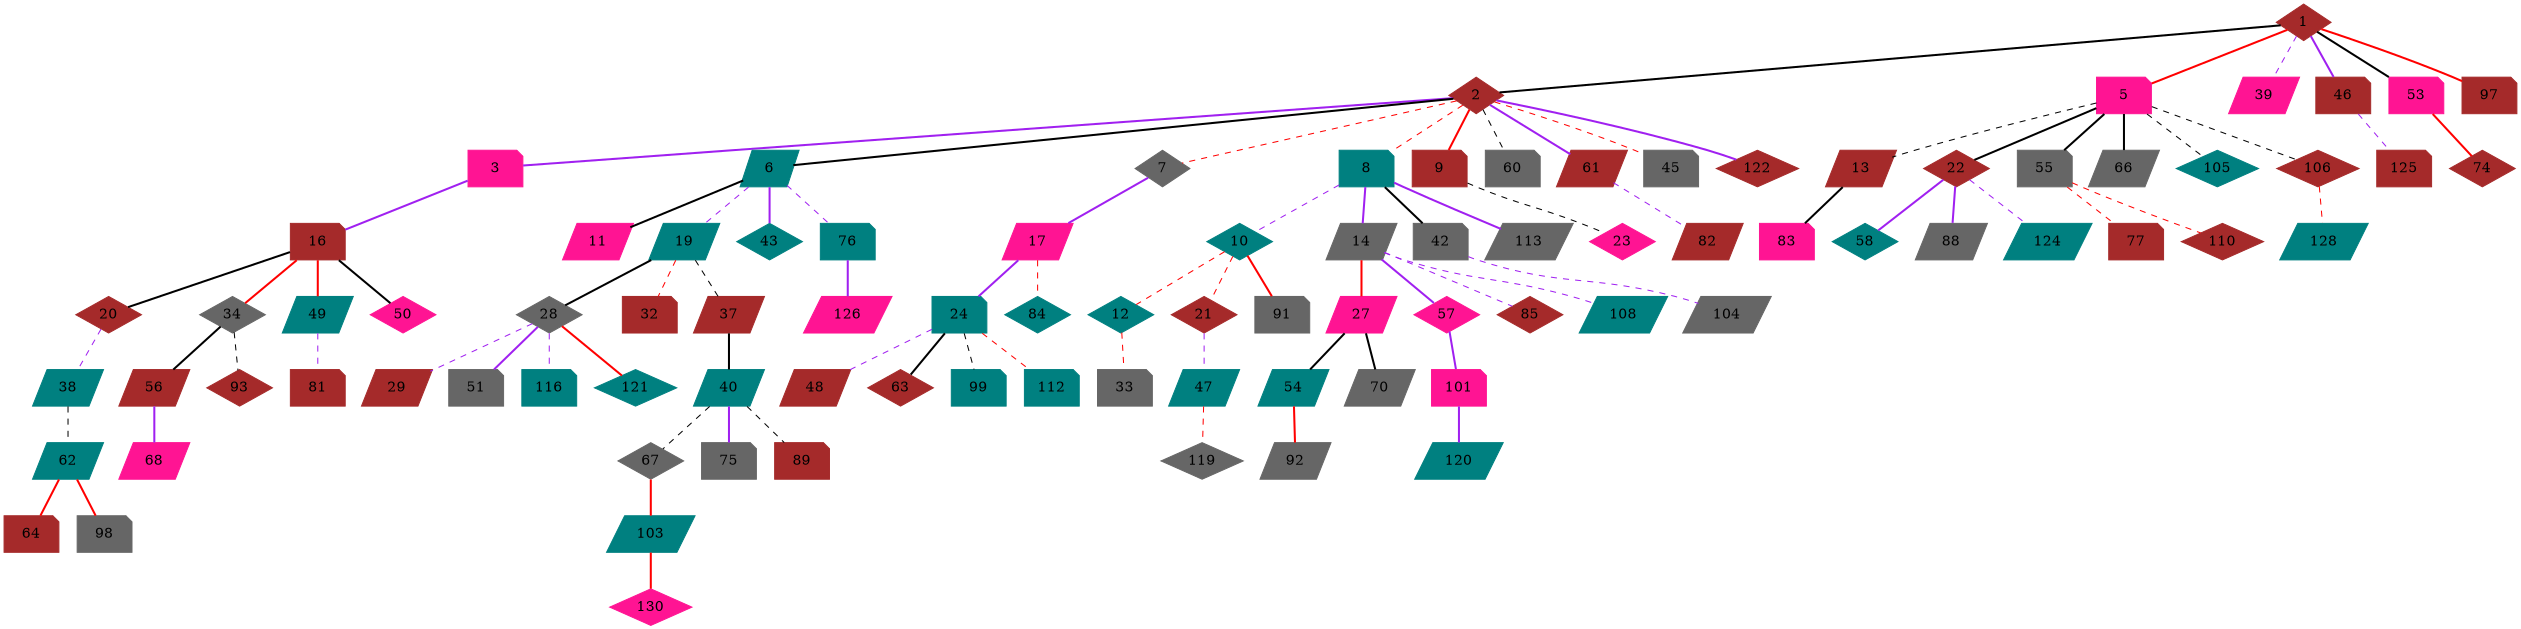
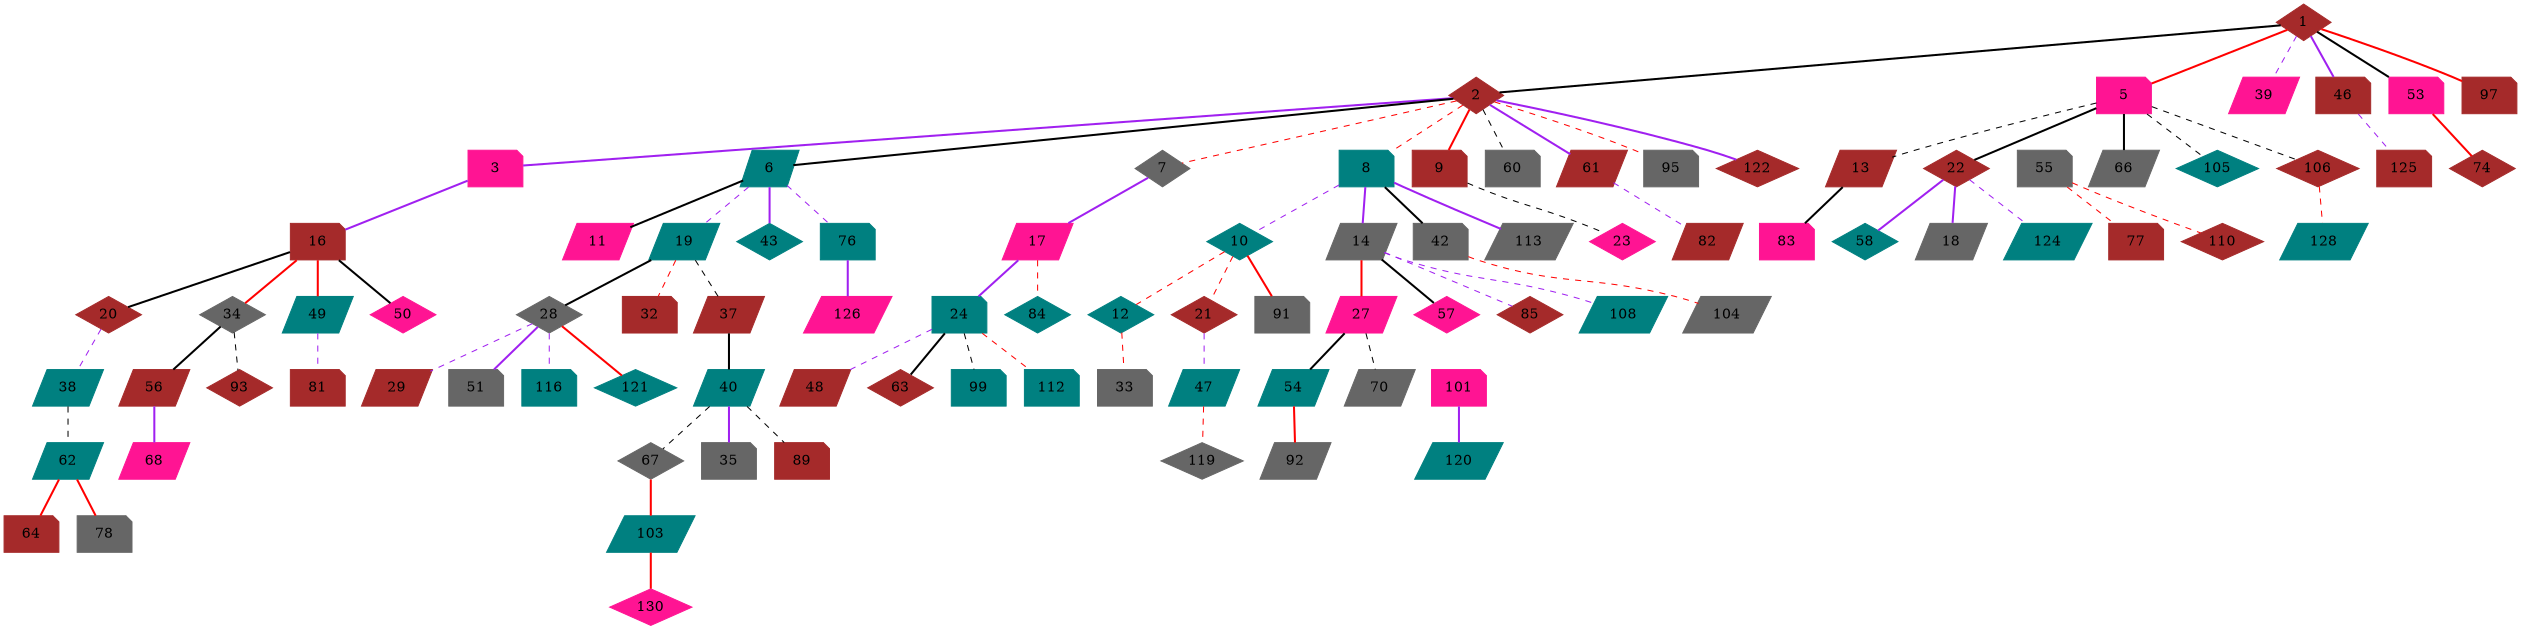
edge "5" -- "55": removed
node "45": label "45" -> "95"
node "88": label "88" -> "18"
edge "14" -- "57": color purple -> black
edge "42" -- "104": color purple -> red
edge "57" -- "101": removed
edge "27" -- "70": style bold -> dashed
node "75": label "75" -> "35"
node "98": label "98" -> "78"
